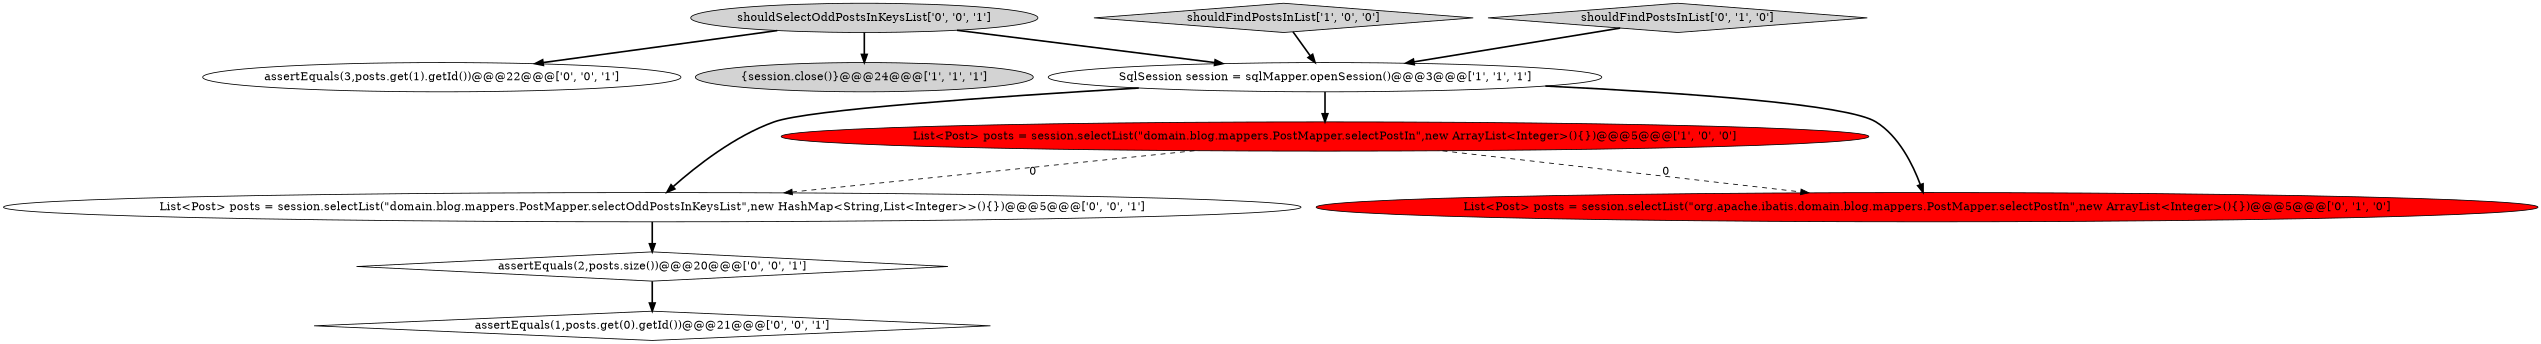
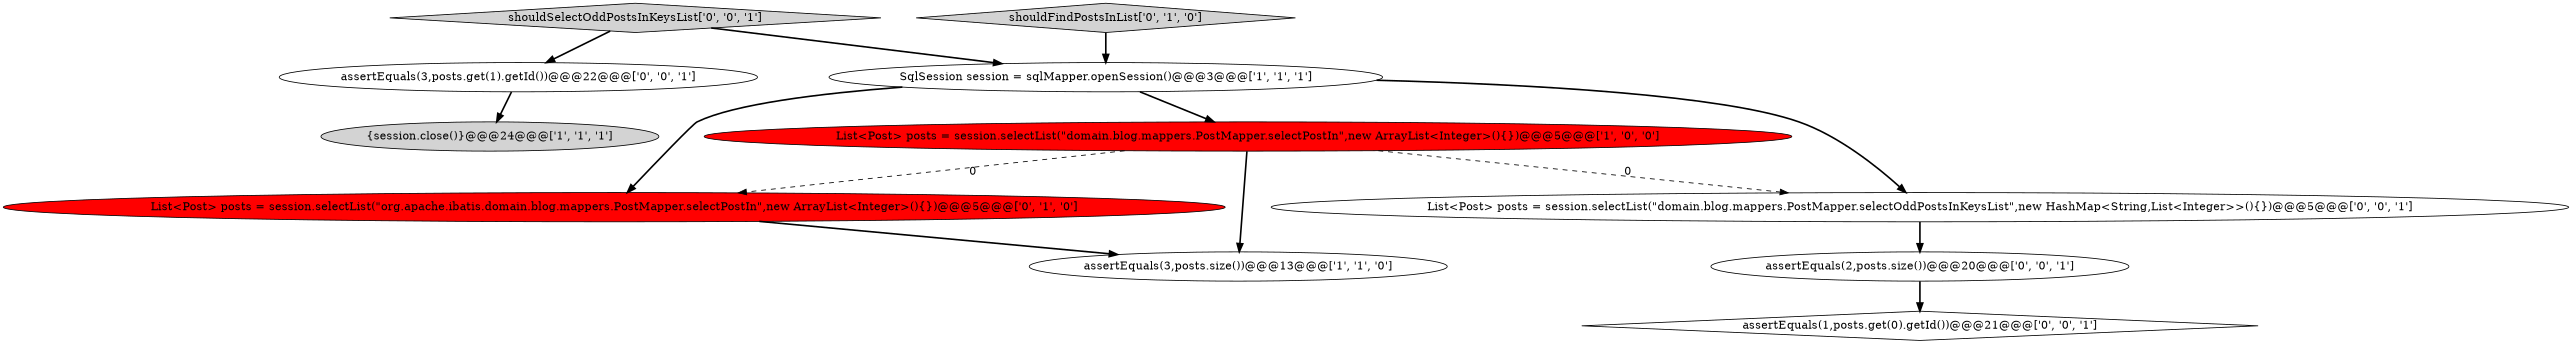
node "shouldSelectOddPostsInKeysList['0', '0', '1']": shape ellipse -> diamond
node "shouldFindPostsInList['1', '0', '0']": removed
edge "shouldSelectOddPostsInKeysList['0', '0', '1']" -> "{session.close()}@@@24@@@['1', '1', '1']": now "assertEquals(3,posts.get(1).getId())@@@22@@@['0', '0', '1']" -> "{session.close()}@@@24@@@['1', '1', '1']"
node "assertEquals(2,posts.size())@@@20@@@['0', '0', '1']": shape diamond -> ellipse
node "assertEquals(3,posts.size())@@@13@@@['1', '1', '0']": added
